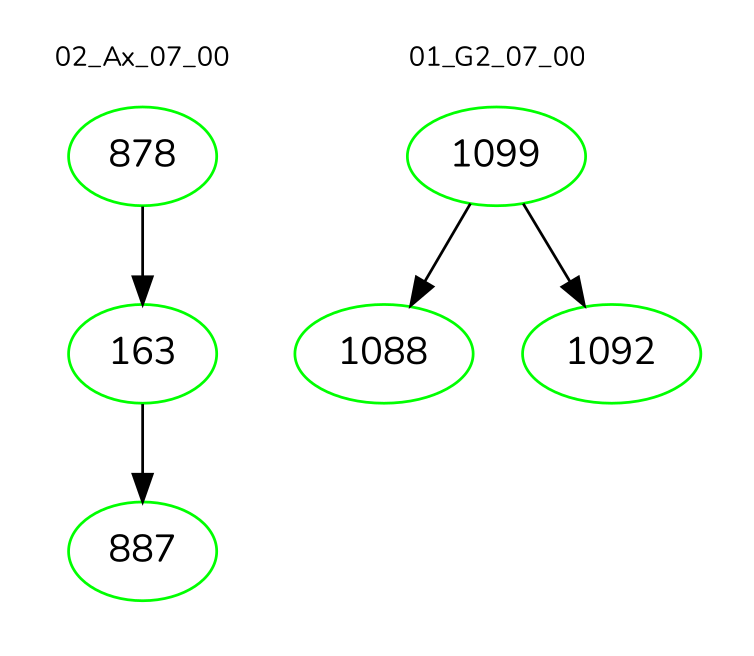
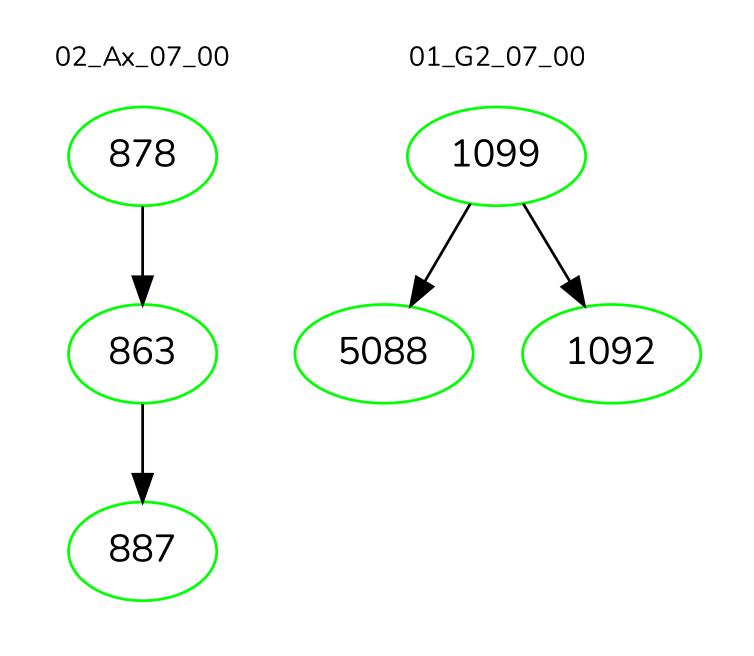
node "163": label "163" -> "863"
node "1088": label "1088" -> "5088"
